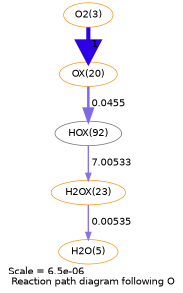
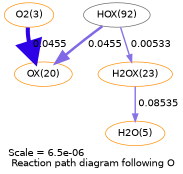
edge "O2(3)" -> "OX(20)": label " 1" -> " 0.0455"
edge "OX(20)" -> "HOX(92)": reversed
edge "HOX(92)" -> "H2OX(23)": label " 7.00533" -> " 0.00533"
edge "H2OX(23)" -> "H2O(5)": label " 0.00535" -> " 0.08535"
